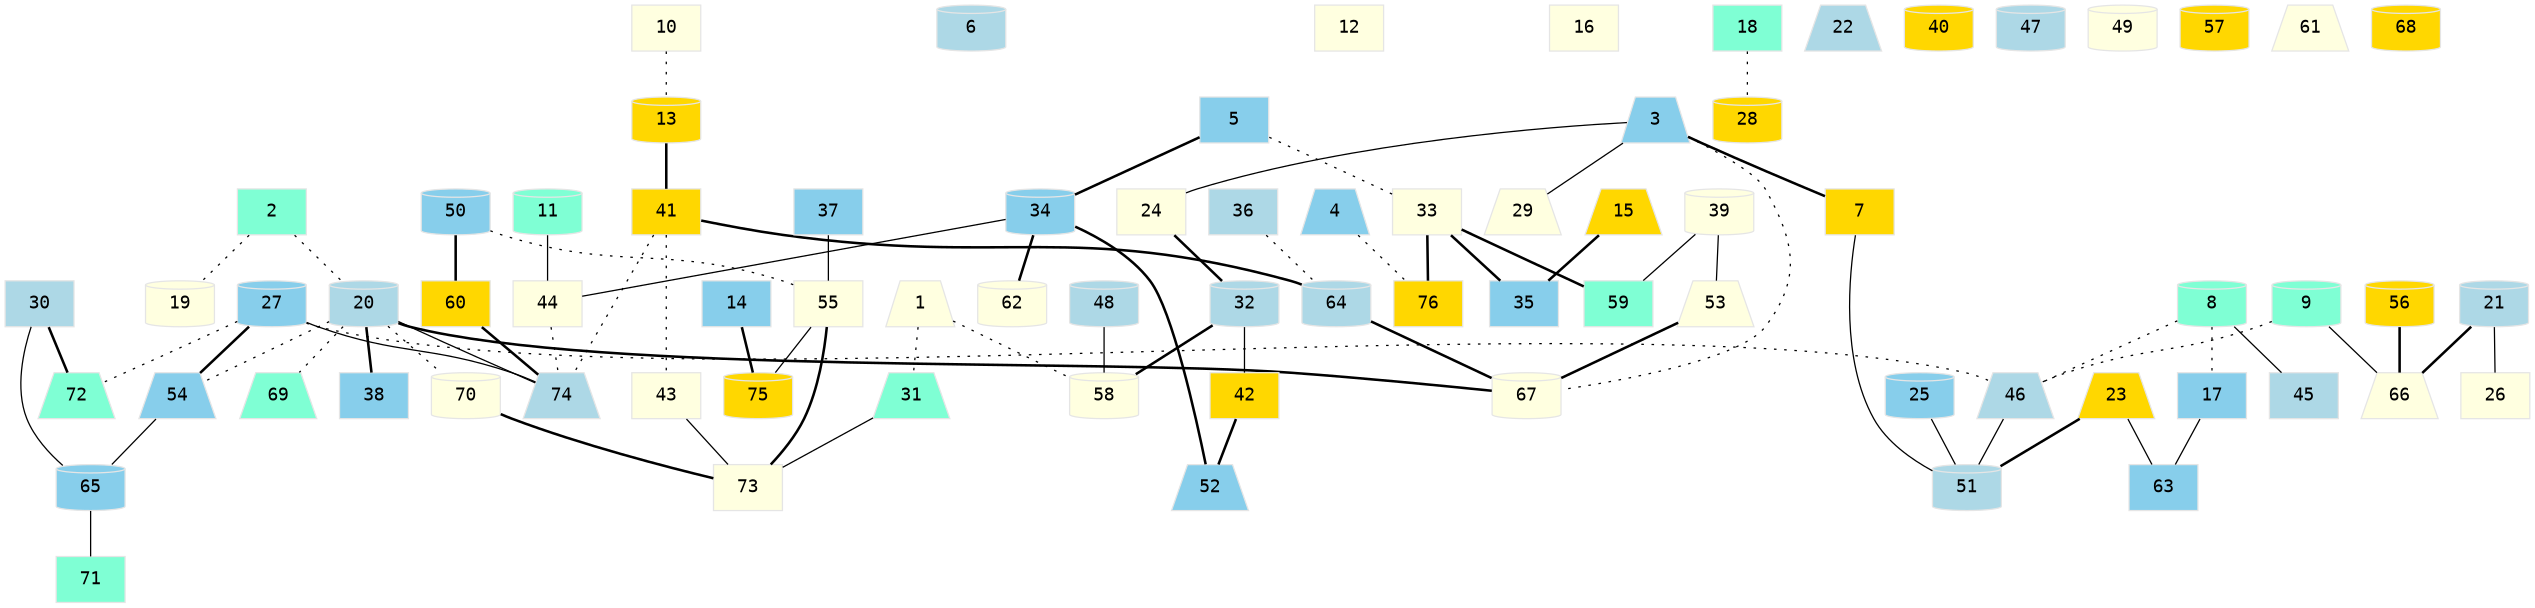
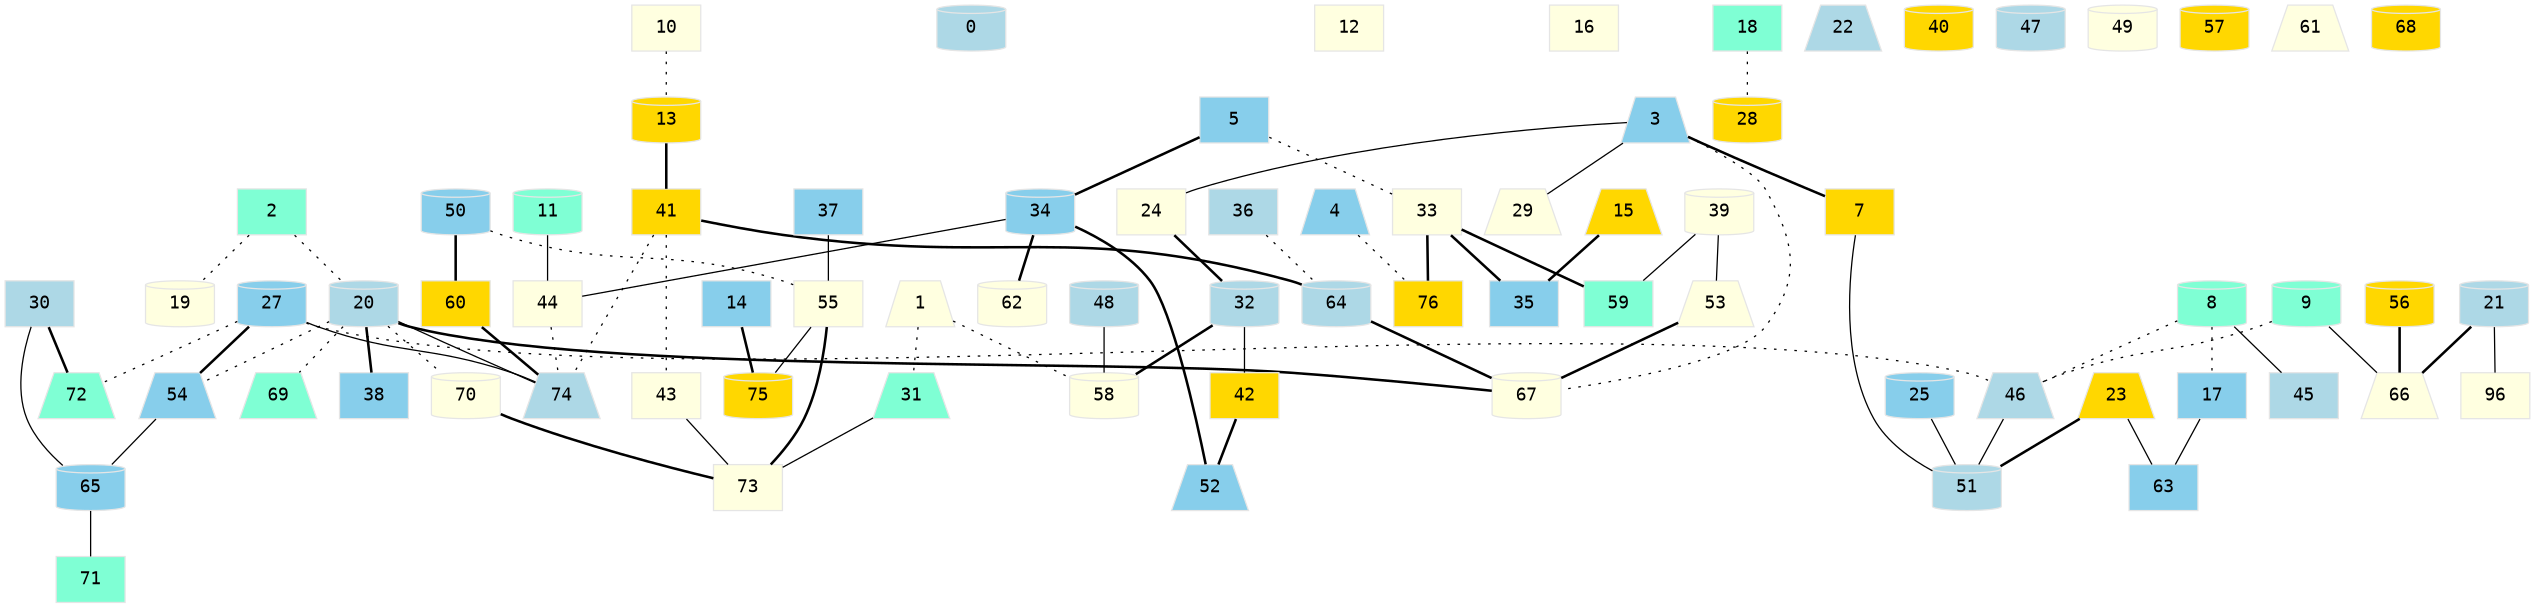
node "6": label "6" -> "0"
node "26": label "26" -> "96"
